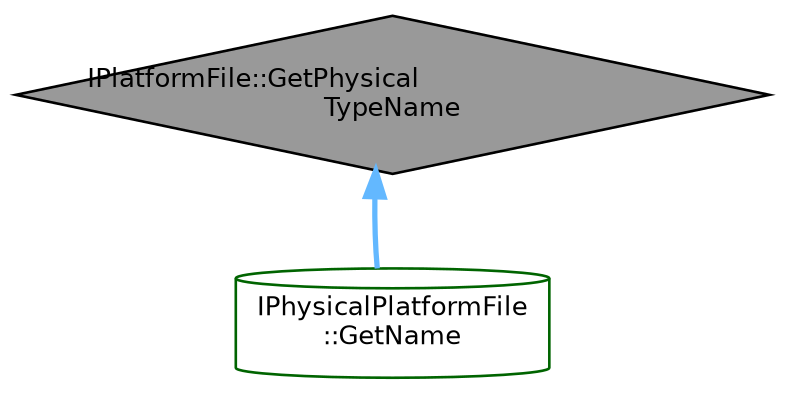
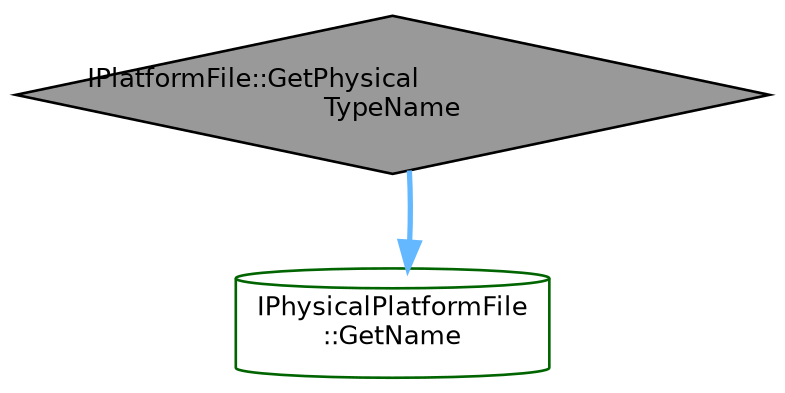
edge "IPhysicalPlatformFile ::GetName" -> "IPlatformFile::GetPhysical TypeName": reversed
